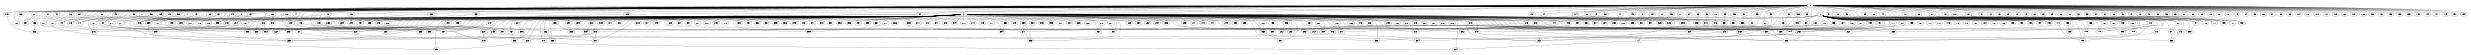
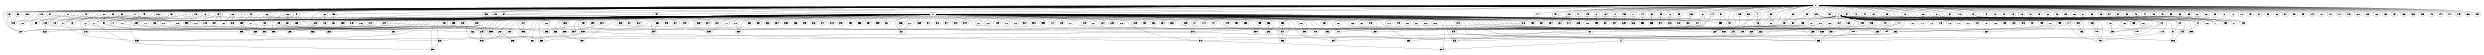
node "18": added
node "257": added
